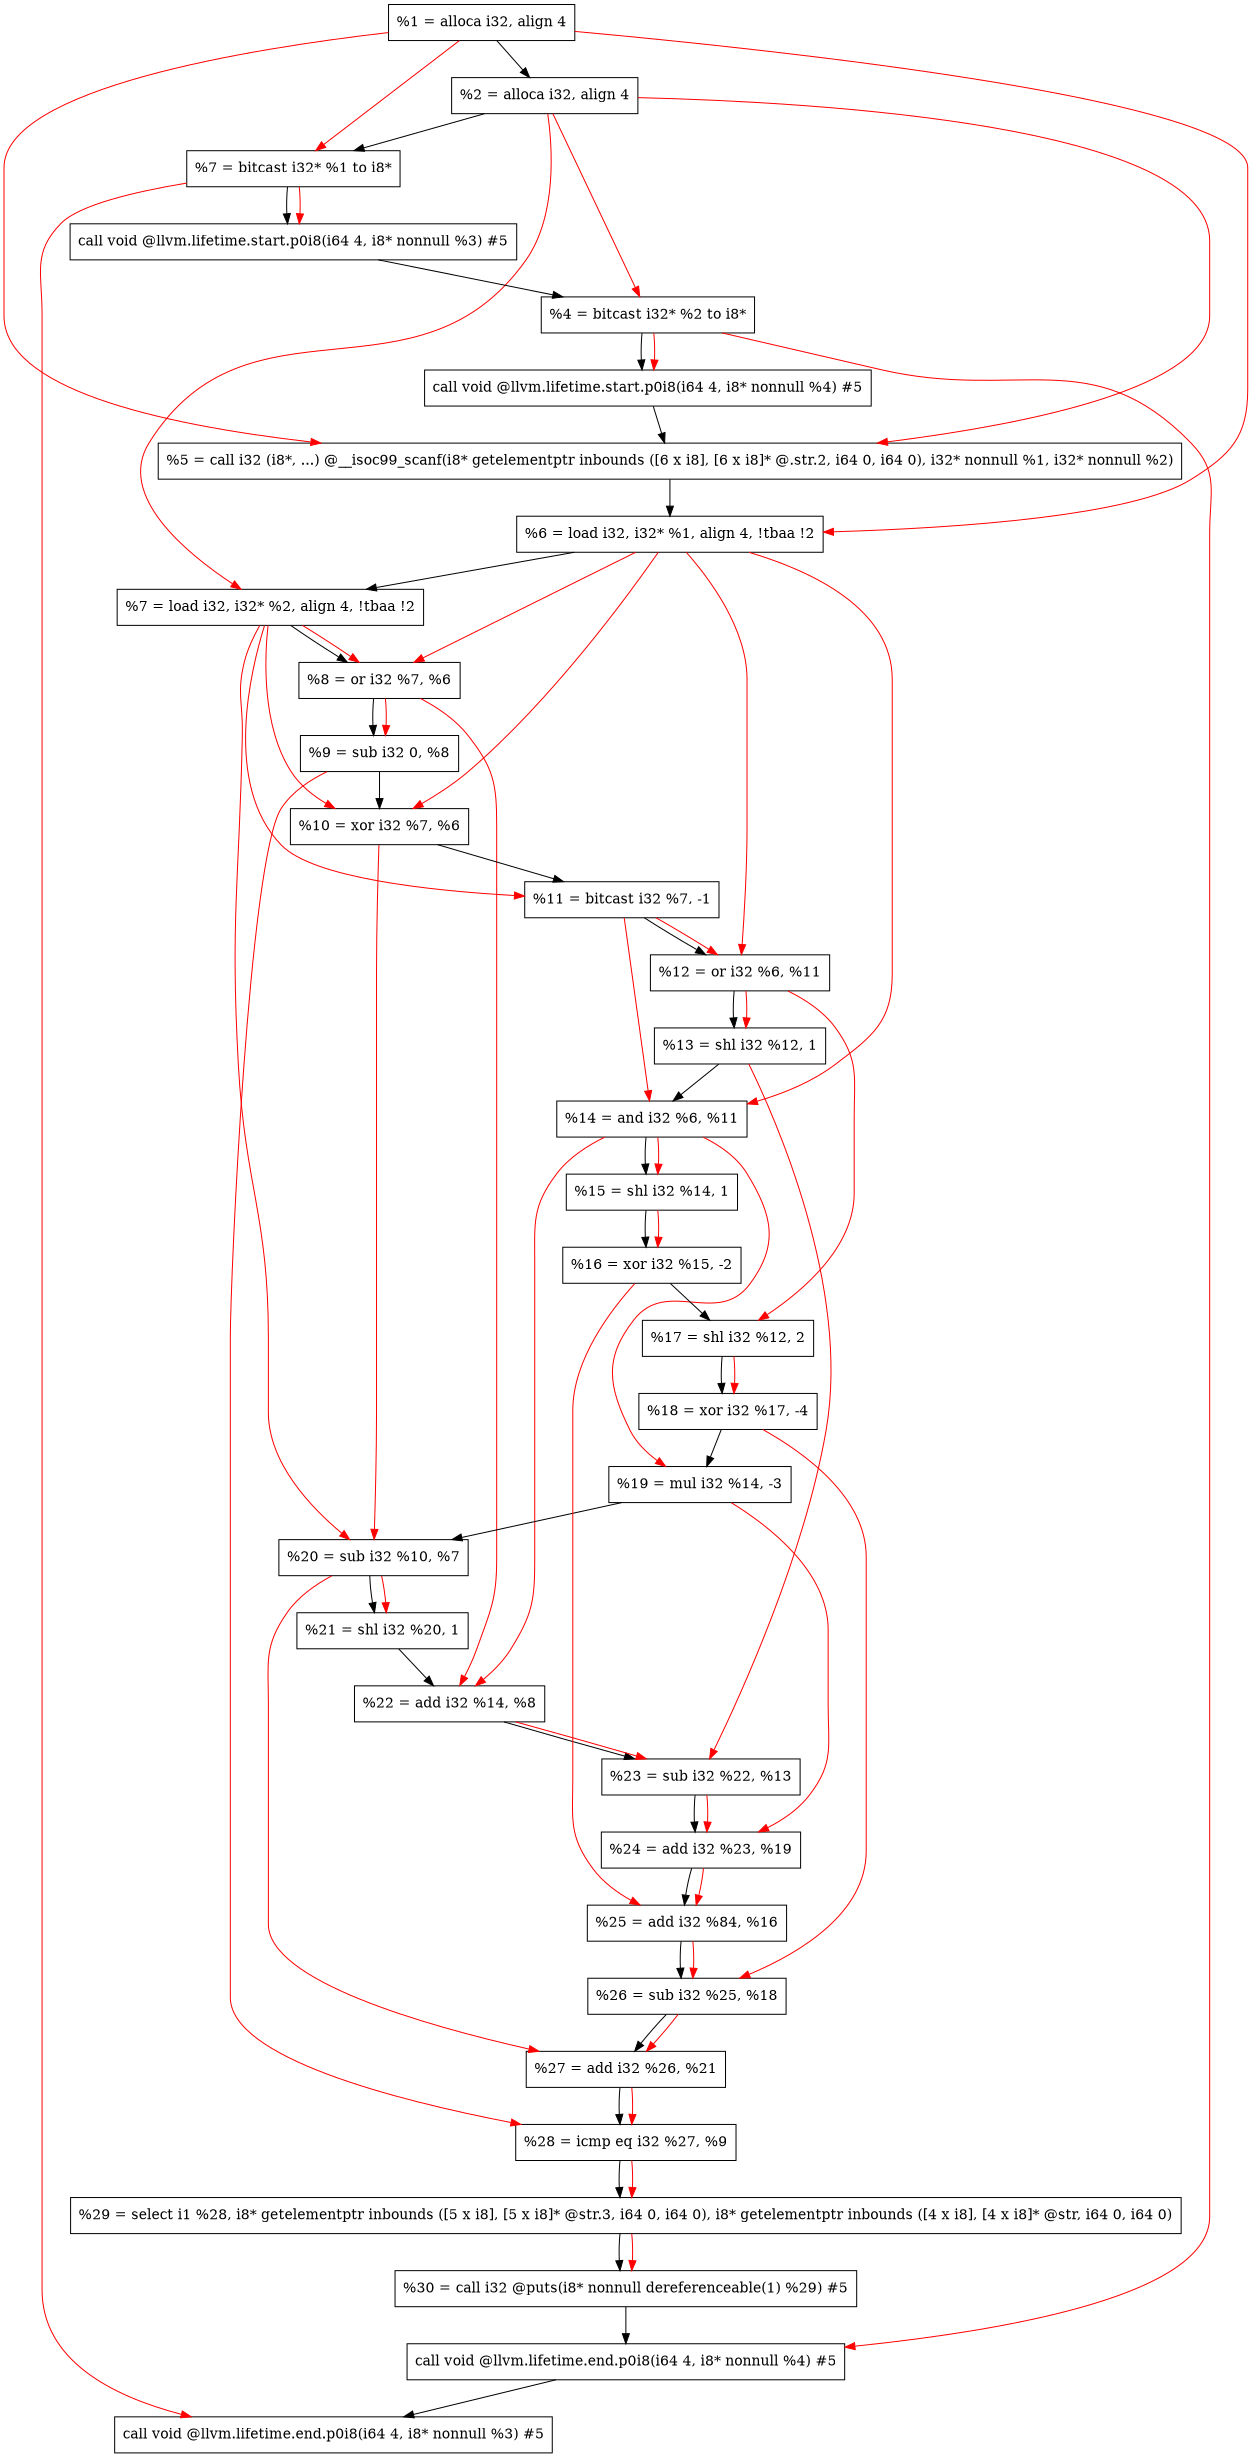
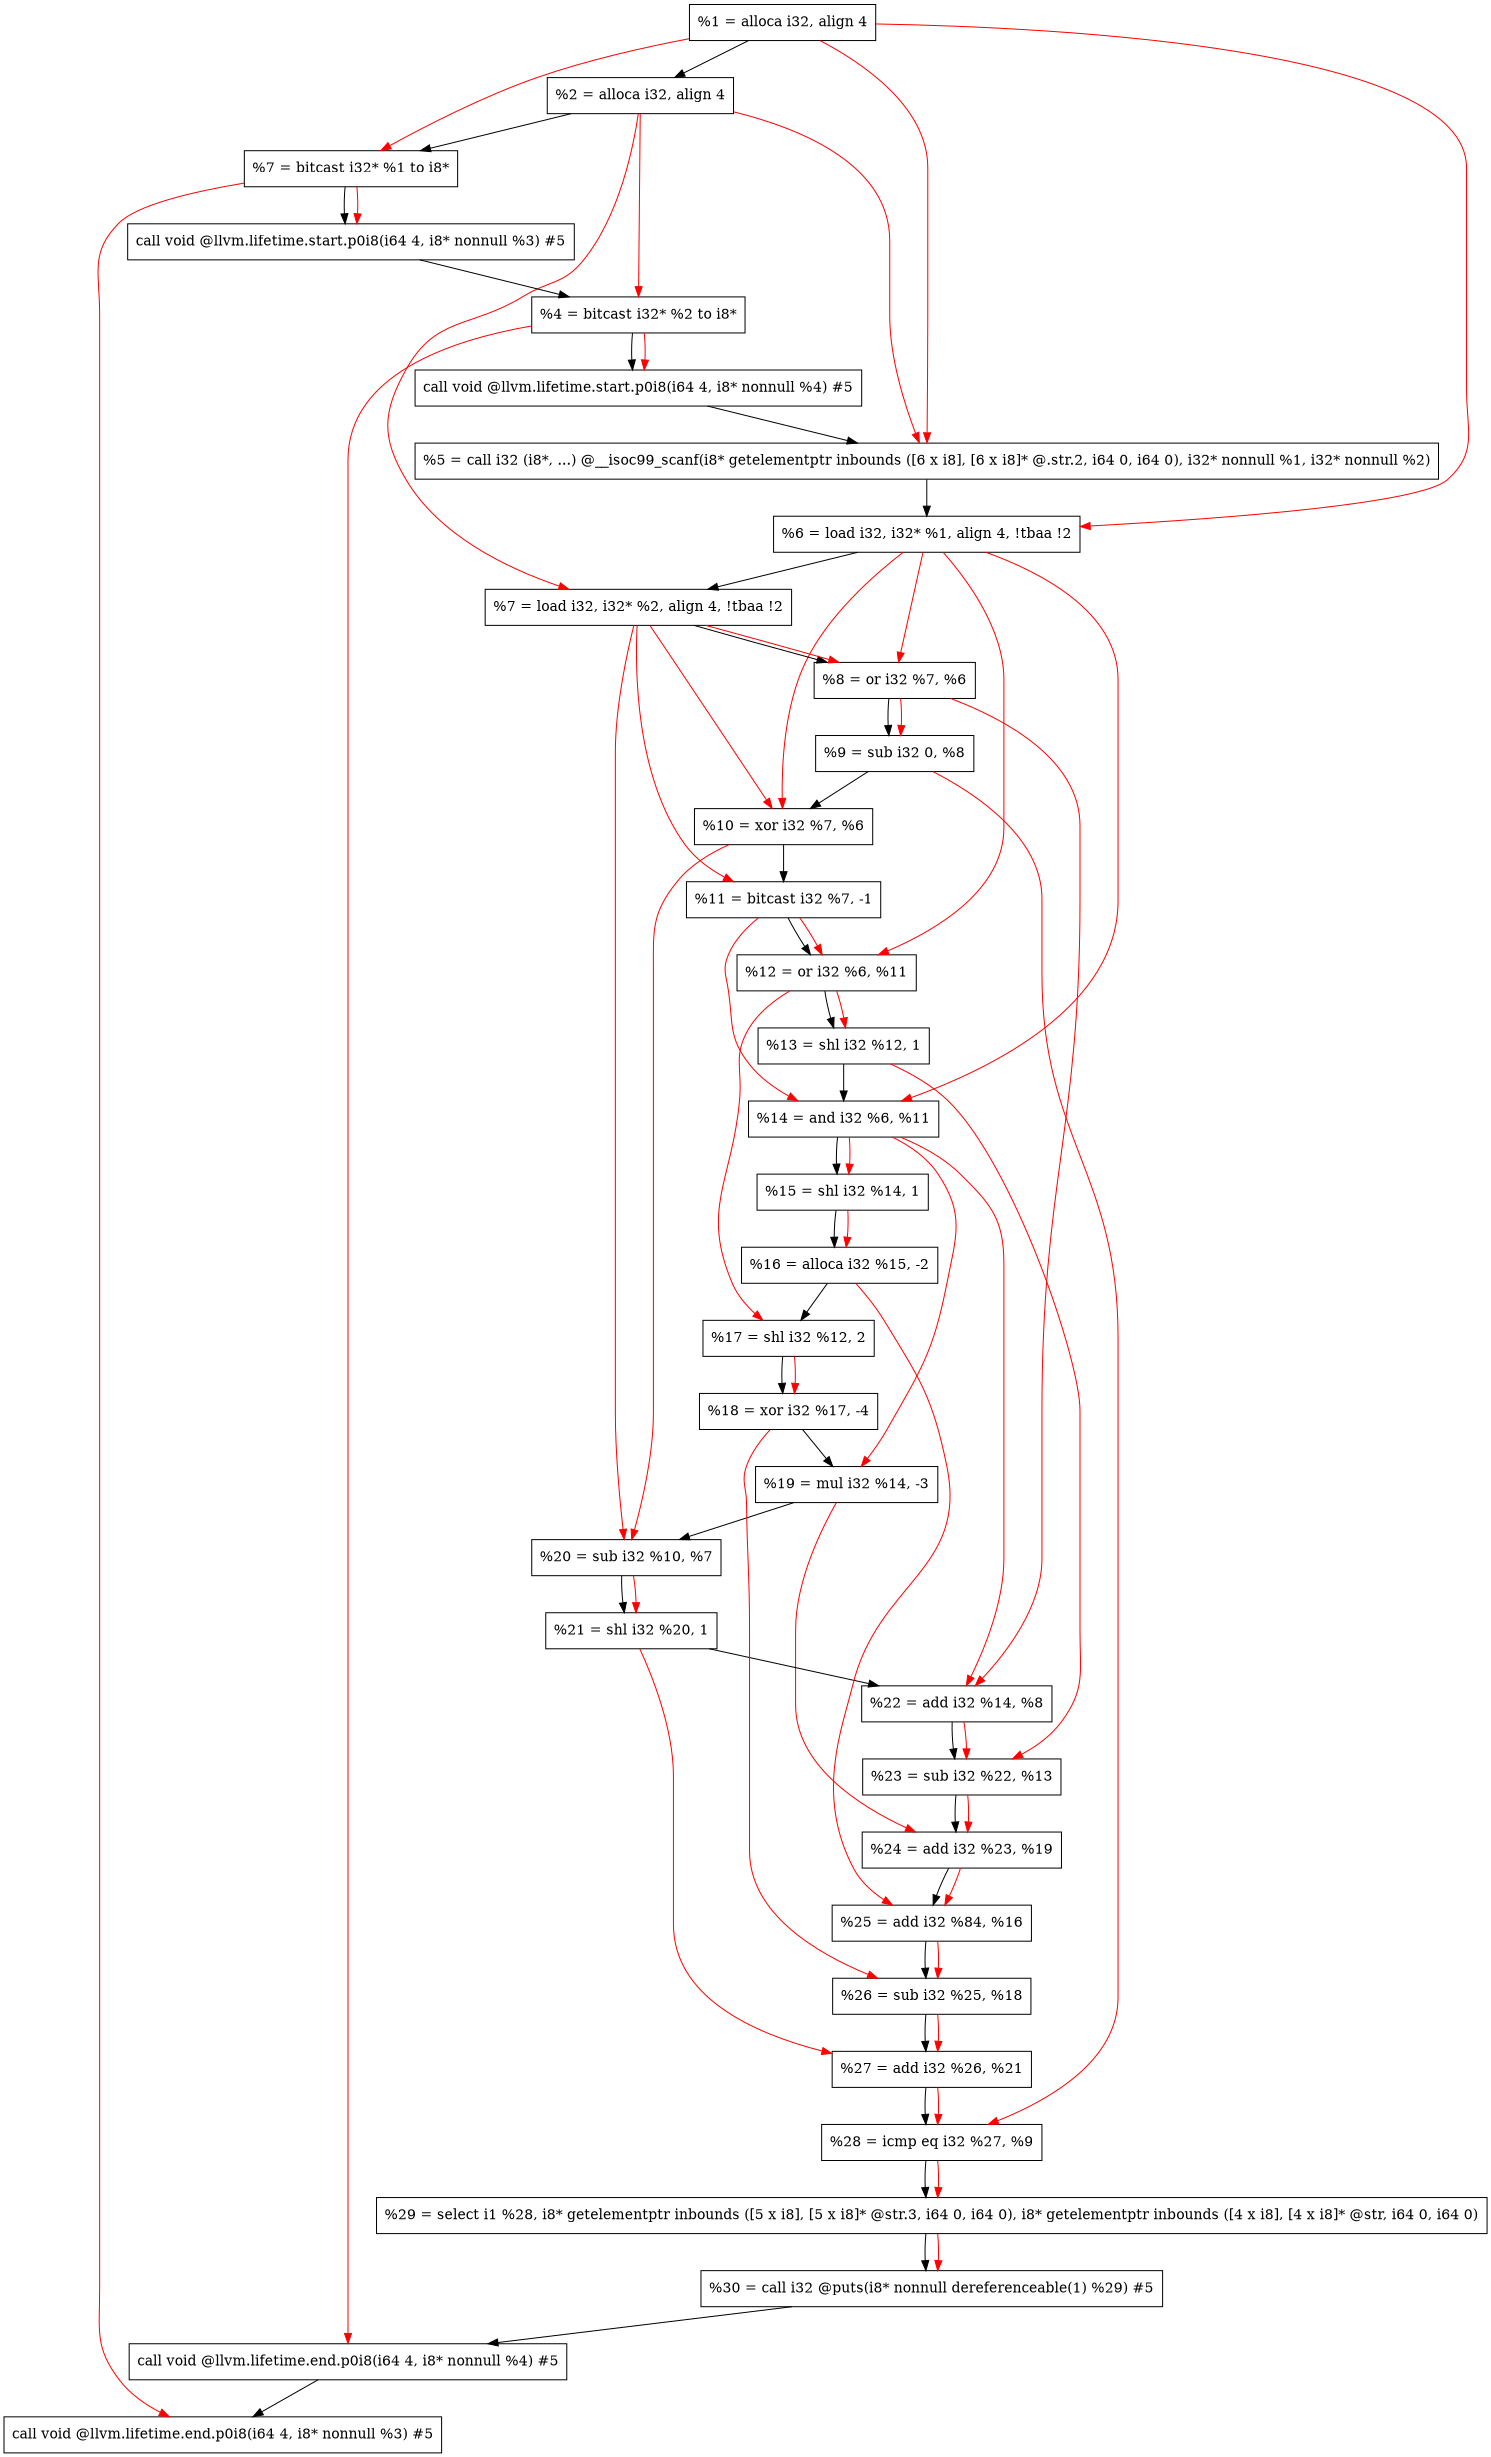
node "%16 = xor i32 %15, -2": label "%16 = xor i32 %15, -2" -> "%16 = alloca i32 %15, -2"
edge "%20 = sub i32 %10, %7" -> "%27 = add i32 %26, %21": now "%21 = shl i32 %20, 1" -> "%27 = add i32 %26, %21"
